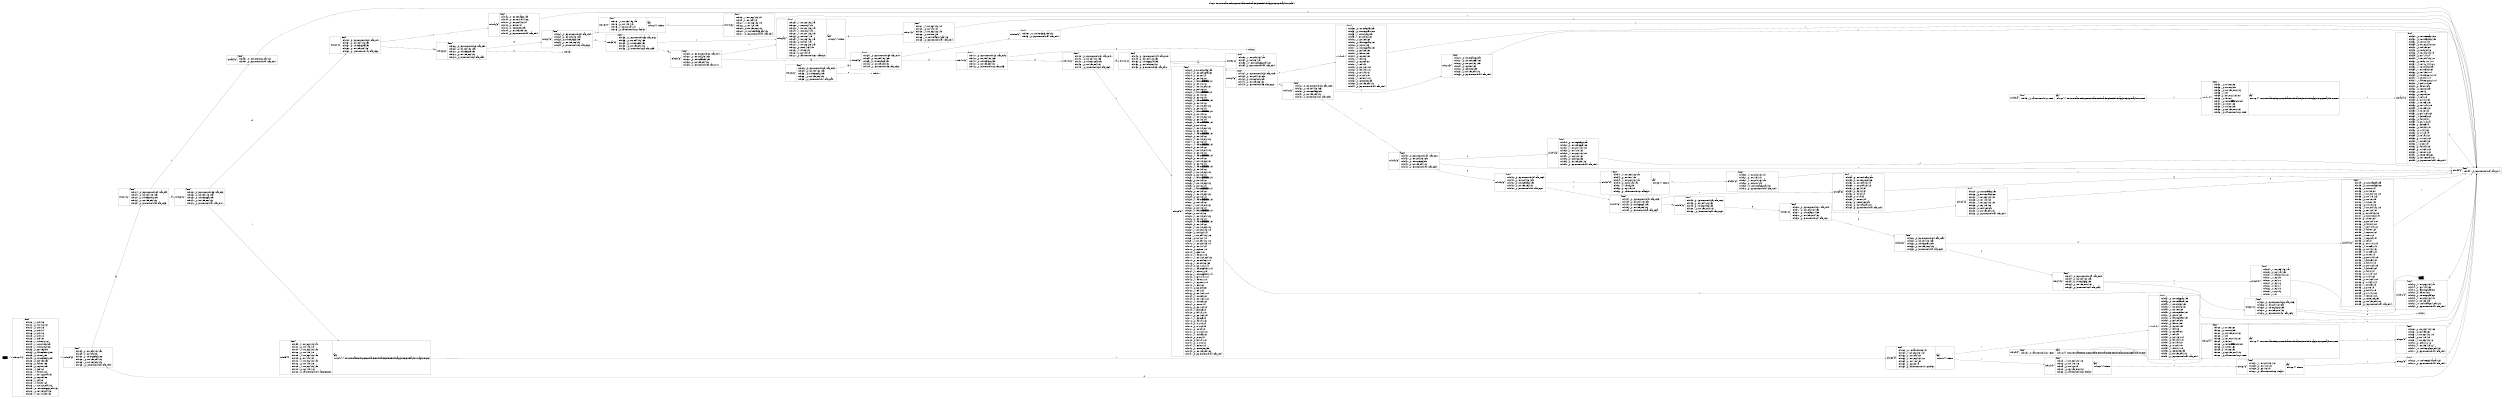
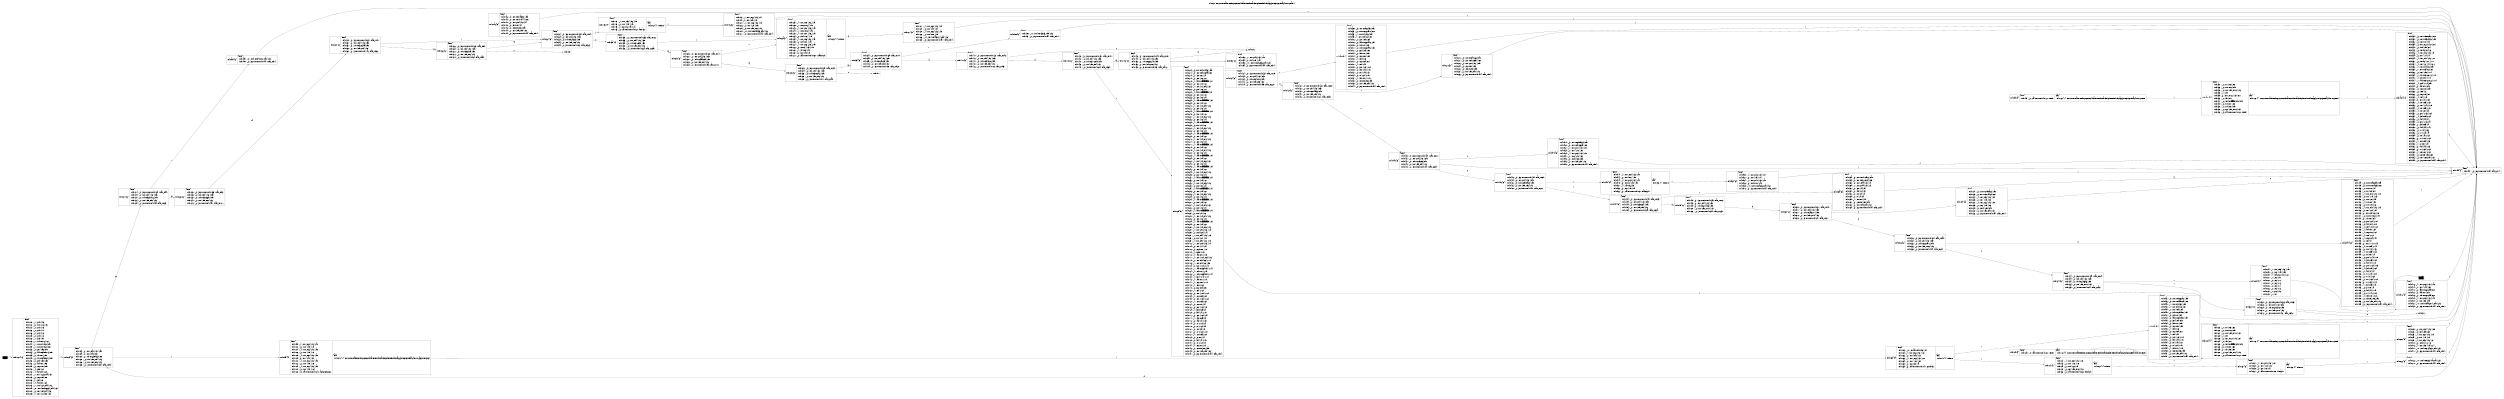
edge "0x40134c [28]" -> "0x4017a6 [30]": now "0x40134c [28]" -> "0x401384 [28]"
edge "0x4013bc [28]" -> "0x4013f4 [28]": now "0x4013bc [28]" -> "0x4013d8 [28]"
edge "0x401448 [28]" -> "0x401464 [28]": now "0x401448 [28]" -> "0x401c75"
edge "0x401330 [28]" -> "0x401bfd [40]": now "0x4012f4 [32]" -> "0x401bfd [40]"
